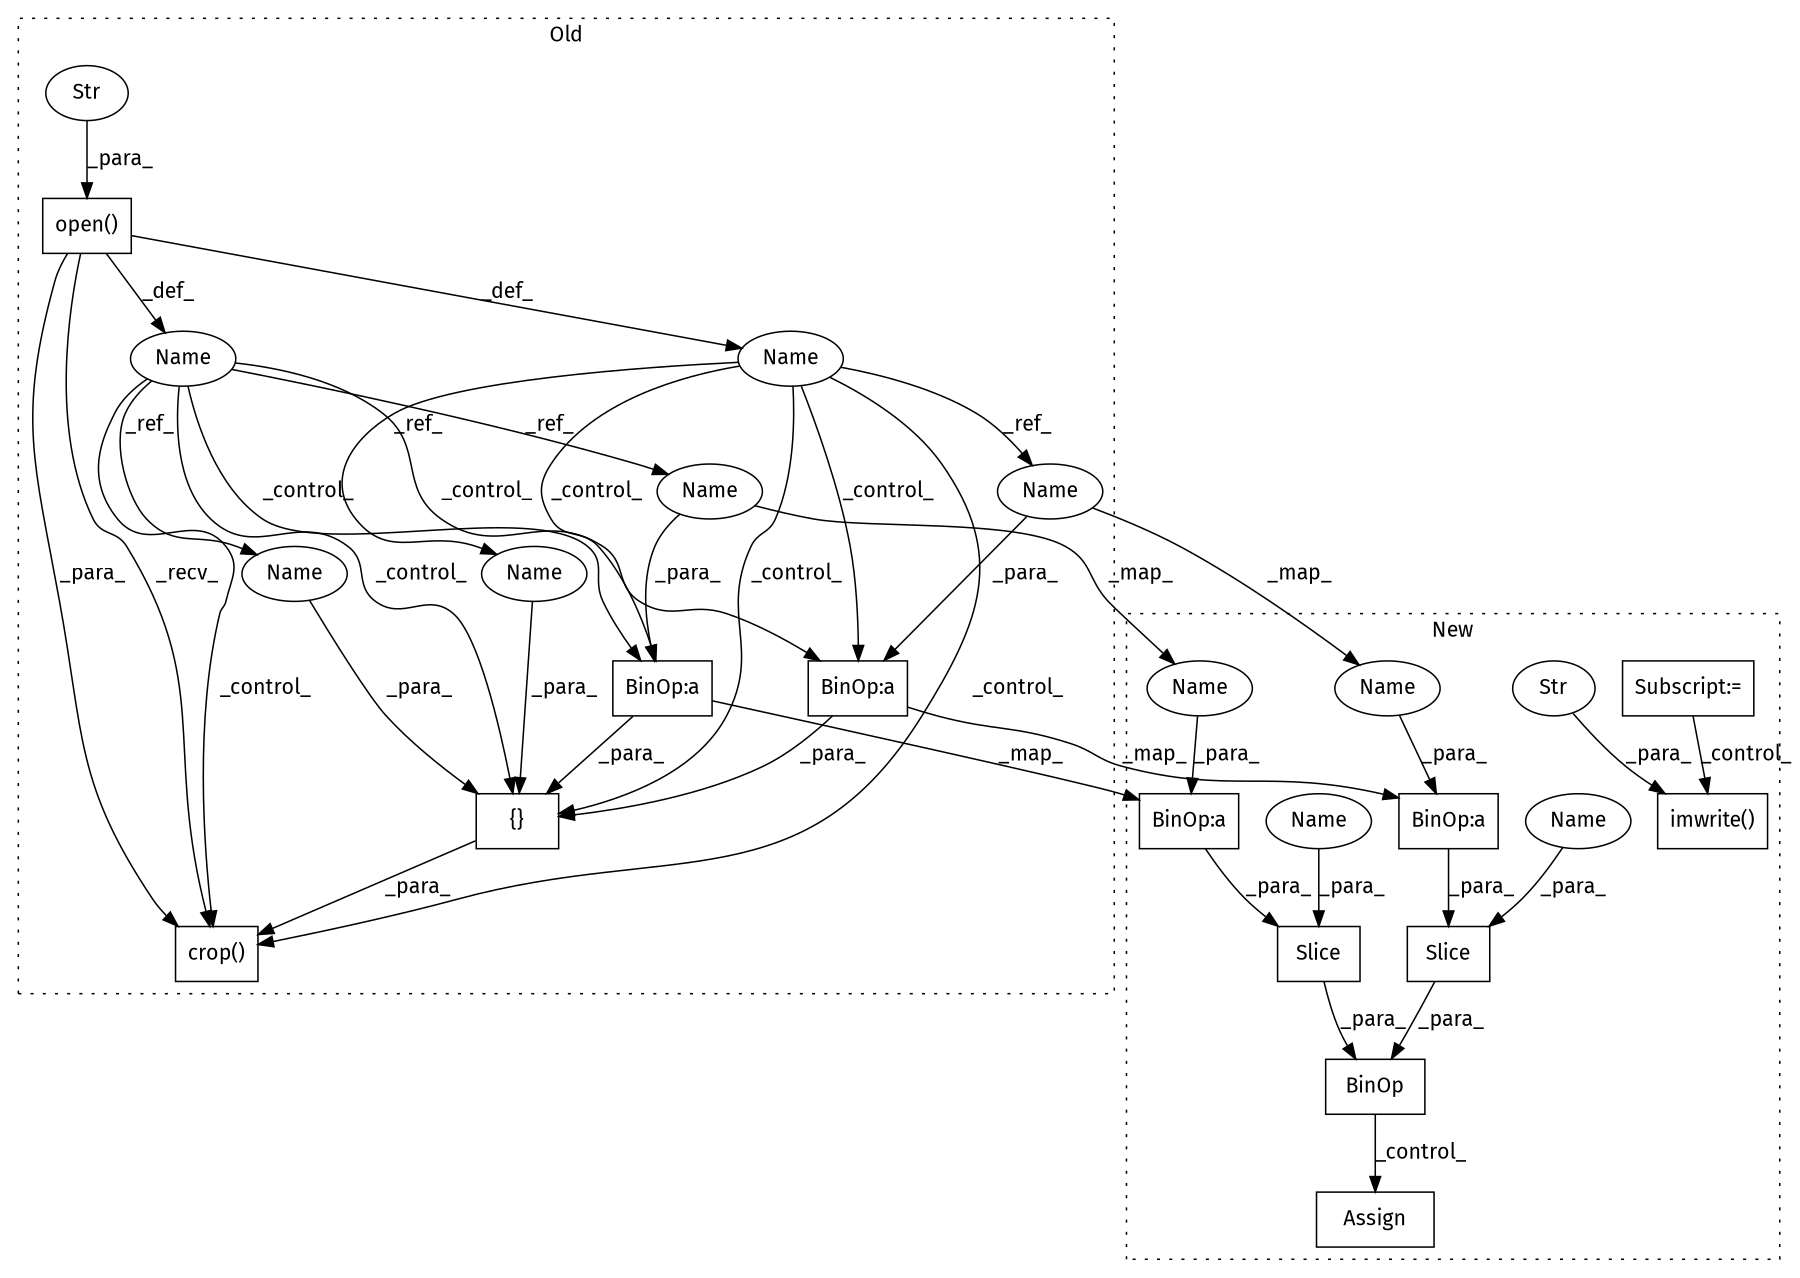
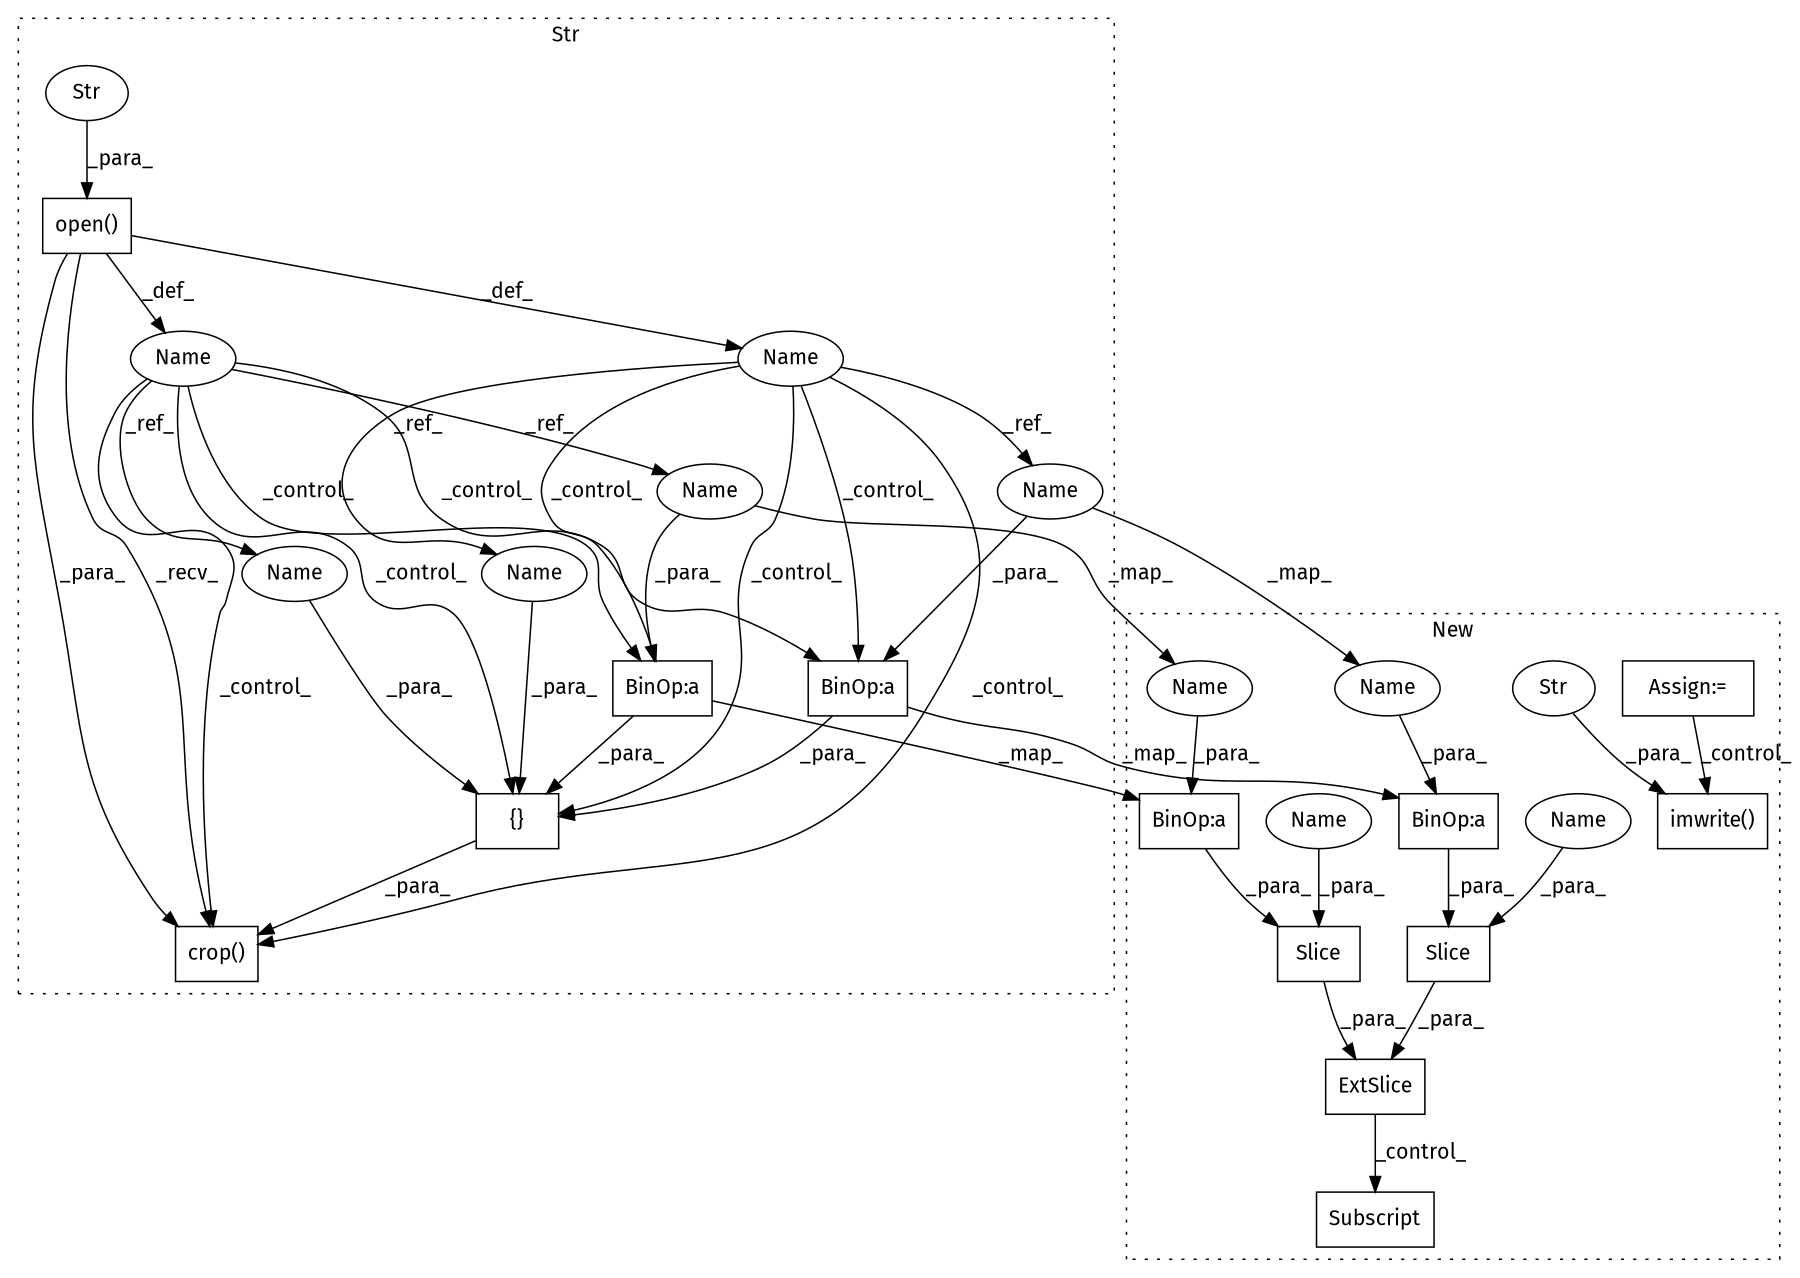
cluster "Old": label "Old" -> "Str"
node "Subscript:=": label "Subscript:=" -> "Assign:="
node "BinOp": label "BinOp" -> "ExtSlice"
node "Assign": label "Assign" -> "Subscript"
